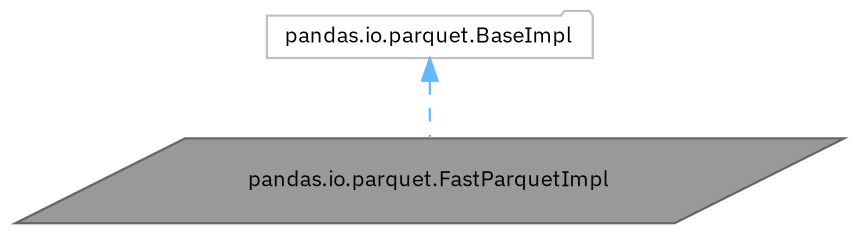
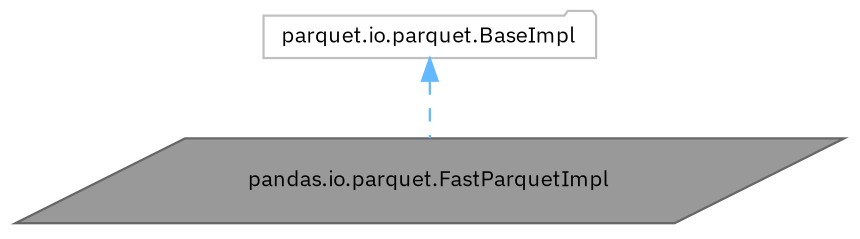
node "pandas.io.parquet.BaseImpl": label "pandas.io.parquet.BaseImpl" -> "parquet.io.parquet.BaseImpl"
